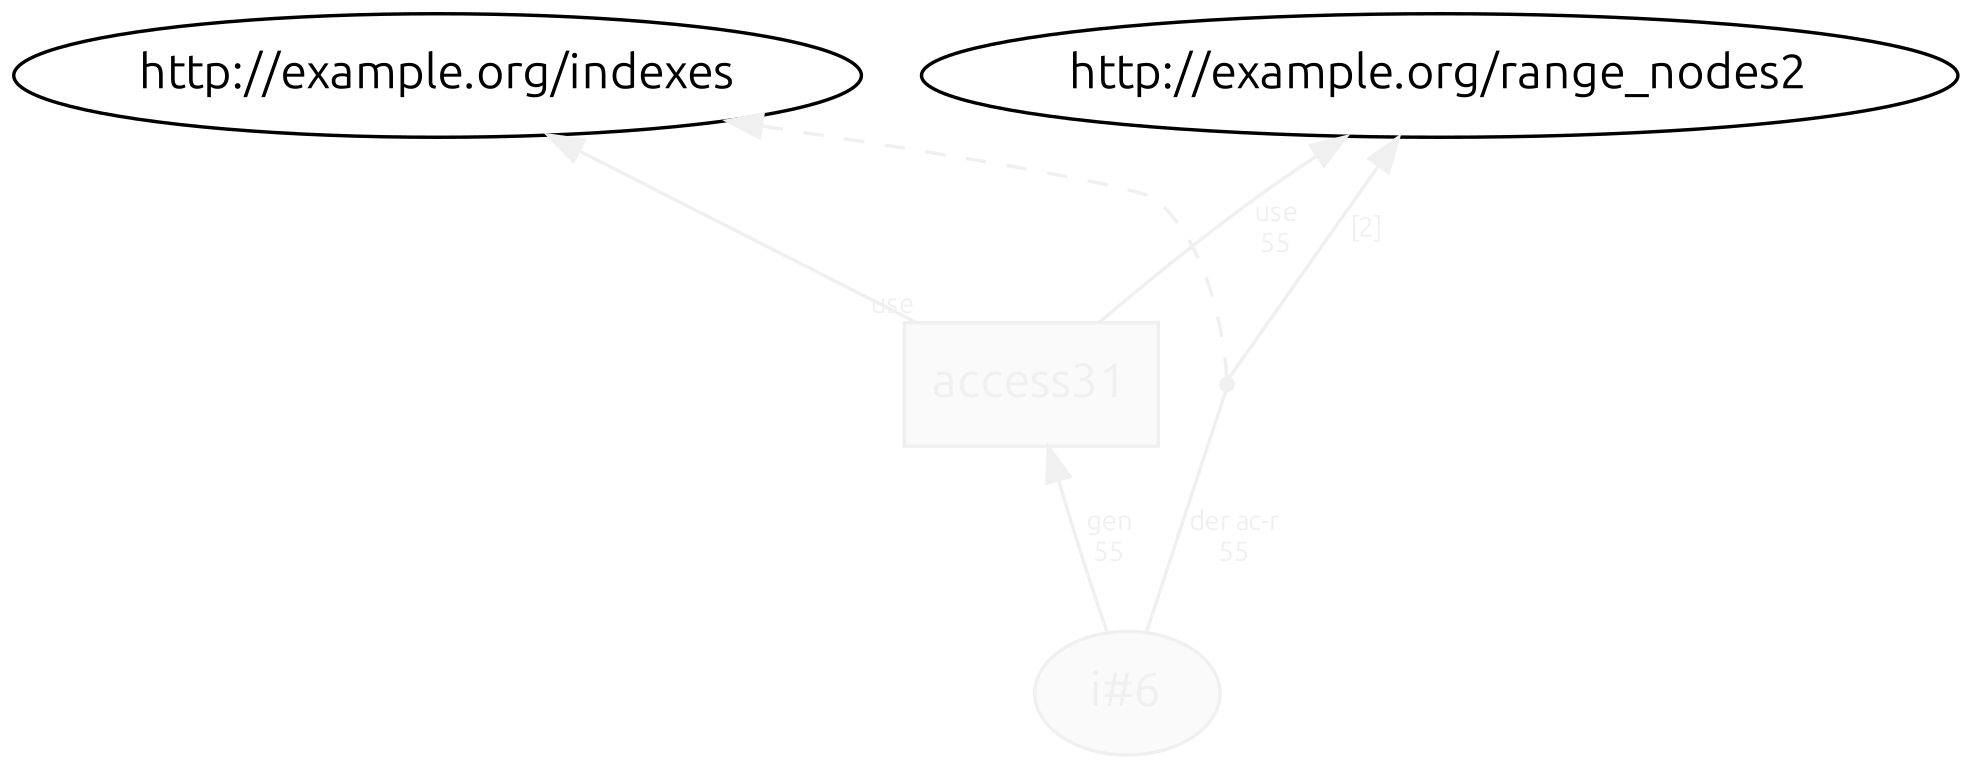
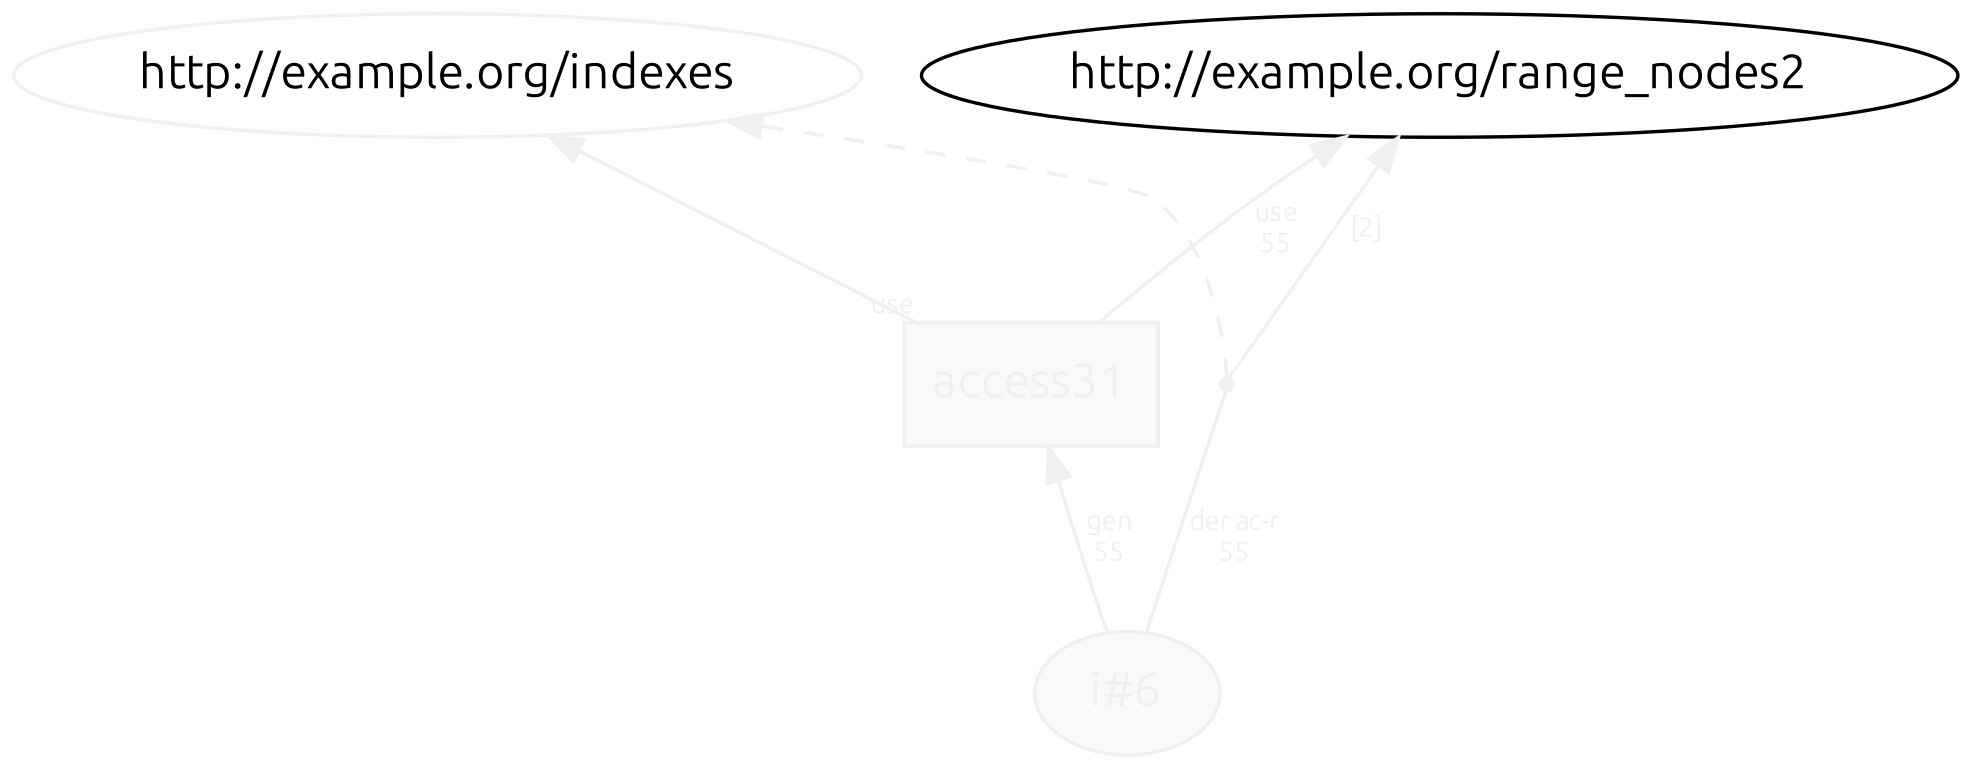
node "http://example.org/indexes": color black -> #f0f0f0
